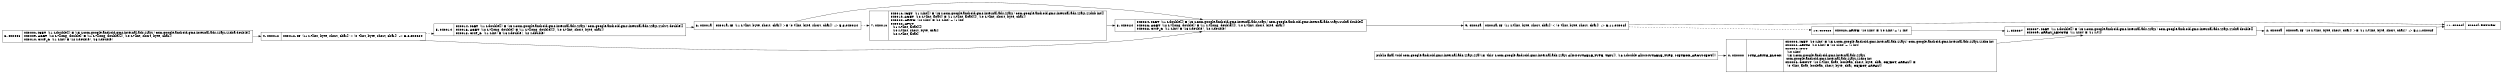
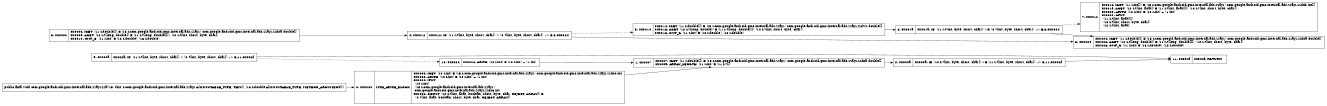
edge "7: 0x001c" -> "8: 0x0024": removed
edge "8: 0x0024" -> "9: 0x002a": removed
